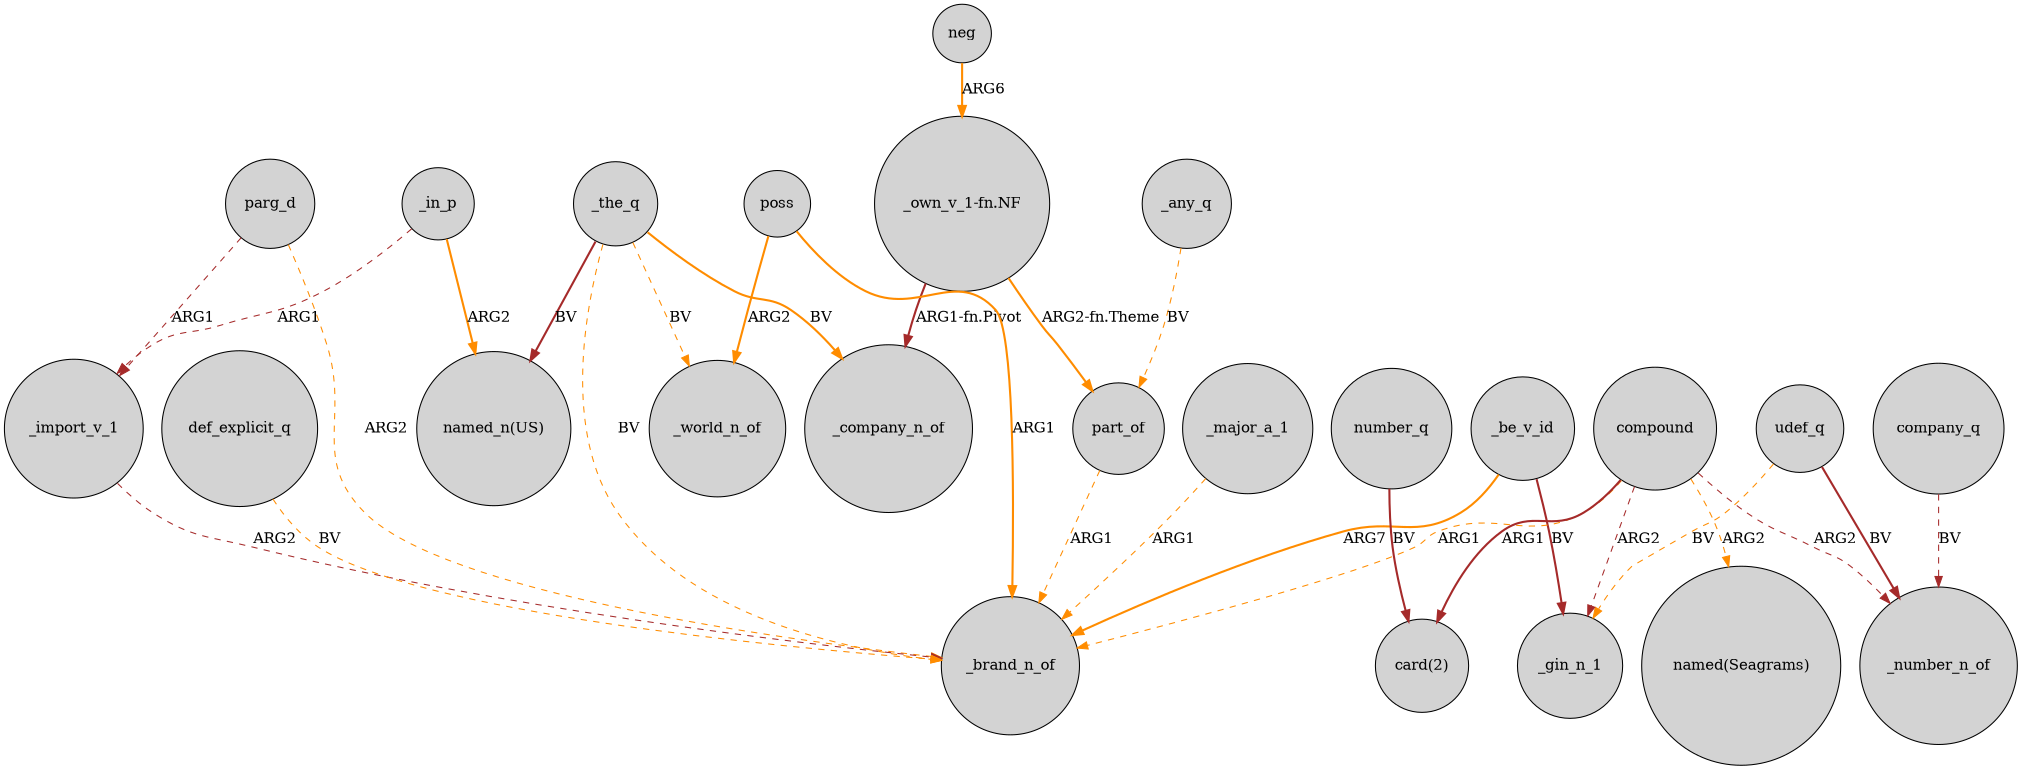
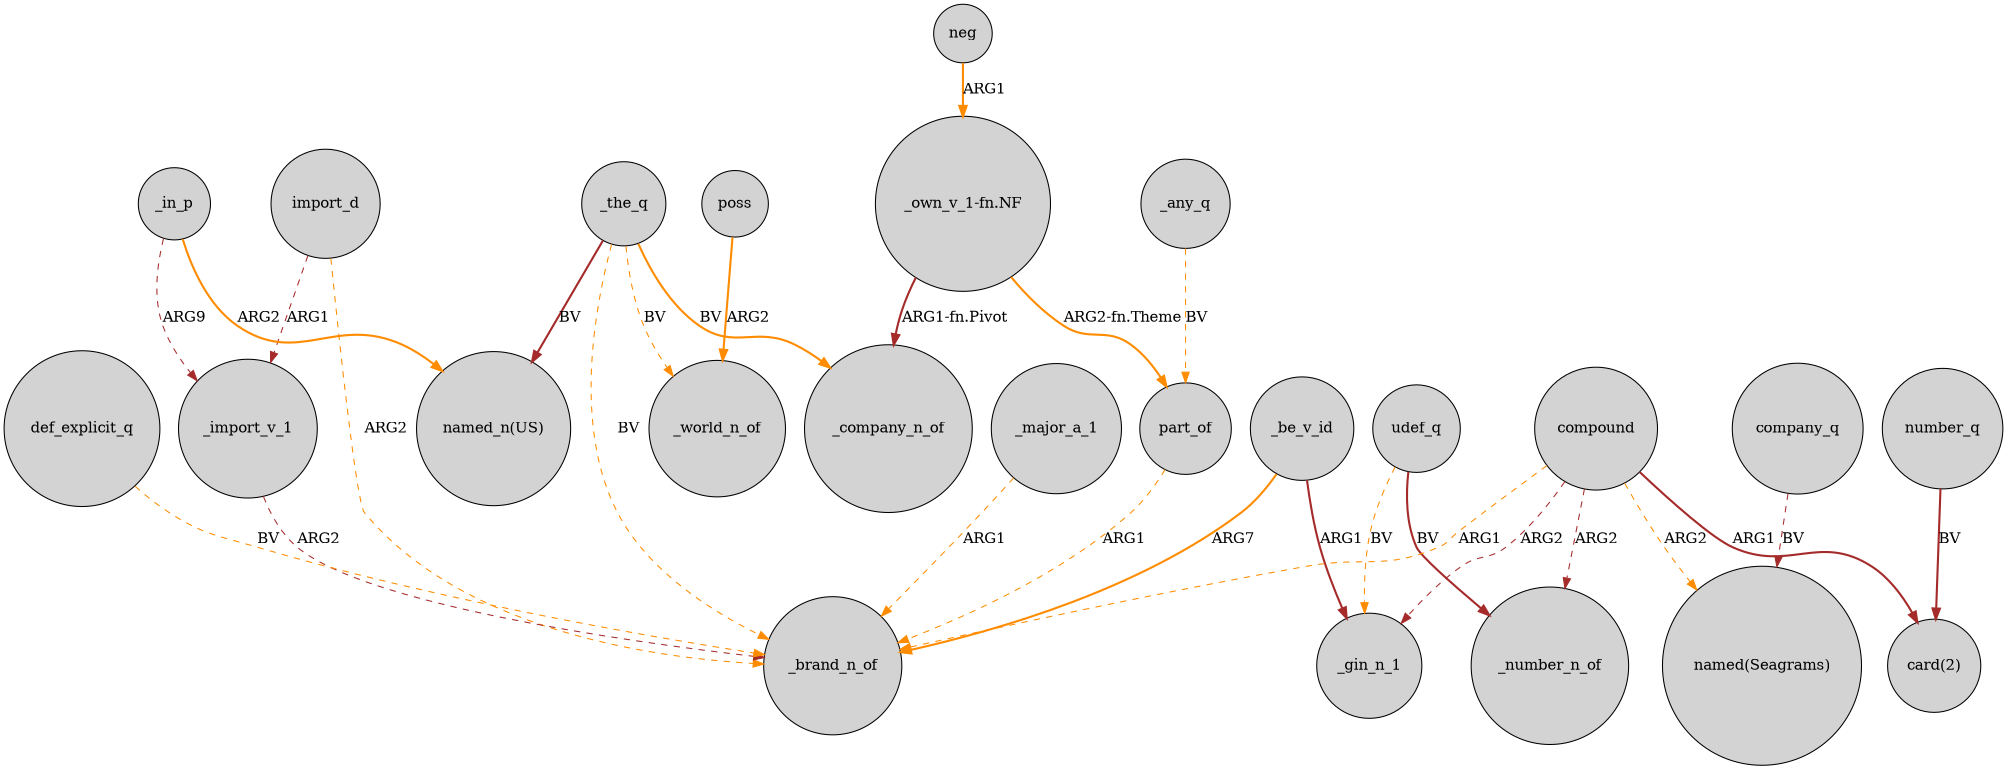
edge "neg" -> "_own_v_1-fn.NF": label "ARG6" -> "ARG1"
node "parg_d": label "parg_d" -> "import_d"
edge "_in_p" -> "_import_v_1": label "ARG1" -> "ARG9"
edge "poss" -> "_brand_n_of": removed, label "ARG1"
edge "company_q" -> "_number_n_of": now "company_q" -> "named(Seagrams)"
edge "_be_v_id" -> "_gin_n_1": label "BV" -> "ARG1"
